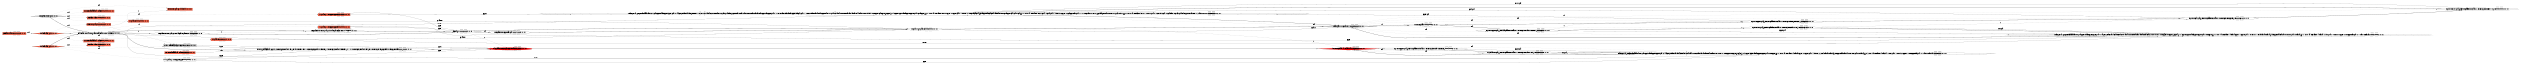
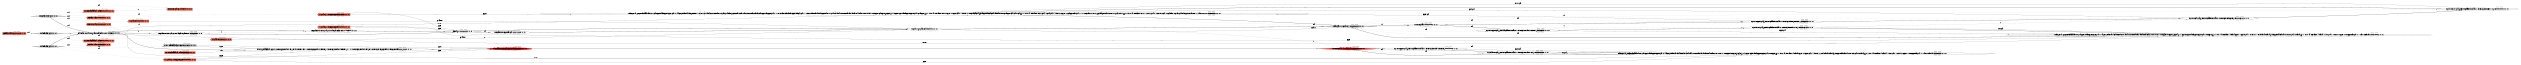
edge "String procNameMask@@@2@@@['1', '0', '0']" -> "String constrNameMask@@@2@@@['0', '0', '1']": now "List<DBSObjectReference> objects@@@2@@@['0', '0', '1']" -> "String constrNameMask@@@2@@@['0', '0', '1']"
node "findProceduresByMask['1', '0', '0']": fillcolor tomato -> lightgray
node "findProceduresByMask['0', '1', '0']": fillcolor tomato -> lightgray
node "@Nullable final MySQLCatalog catalog@@@2@@@['0', '1', '0']": fillcolor white -> tomato
